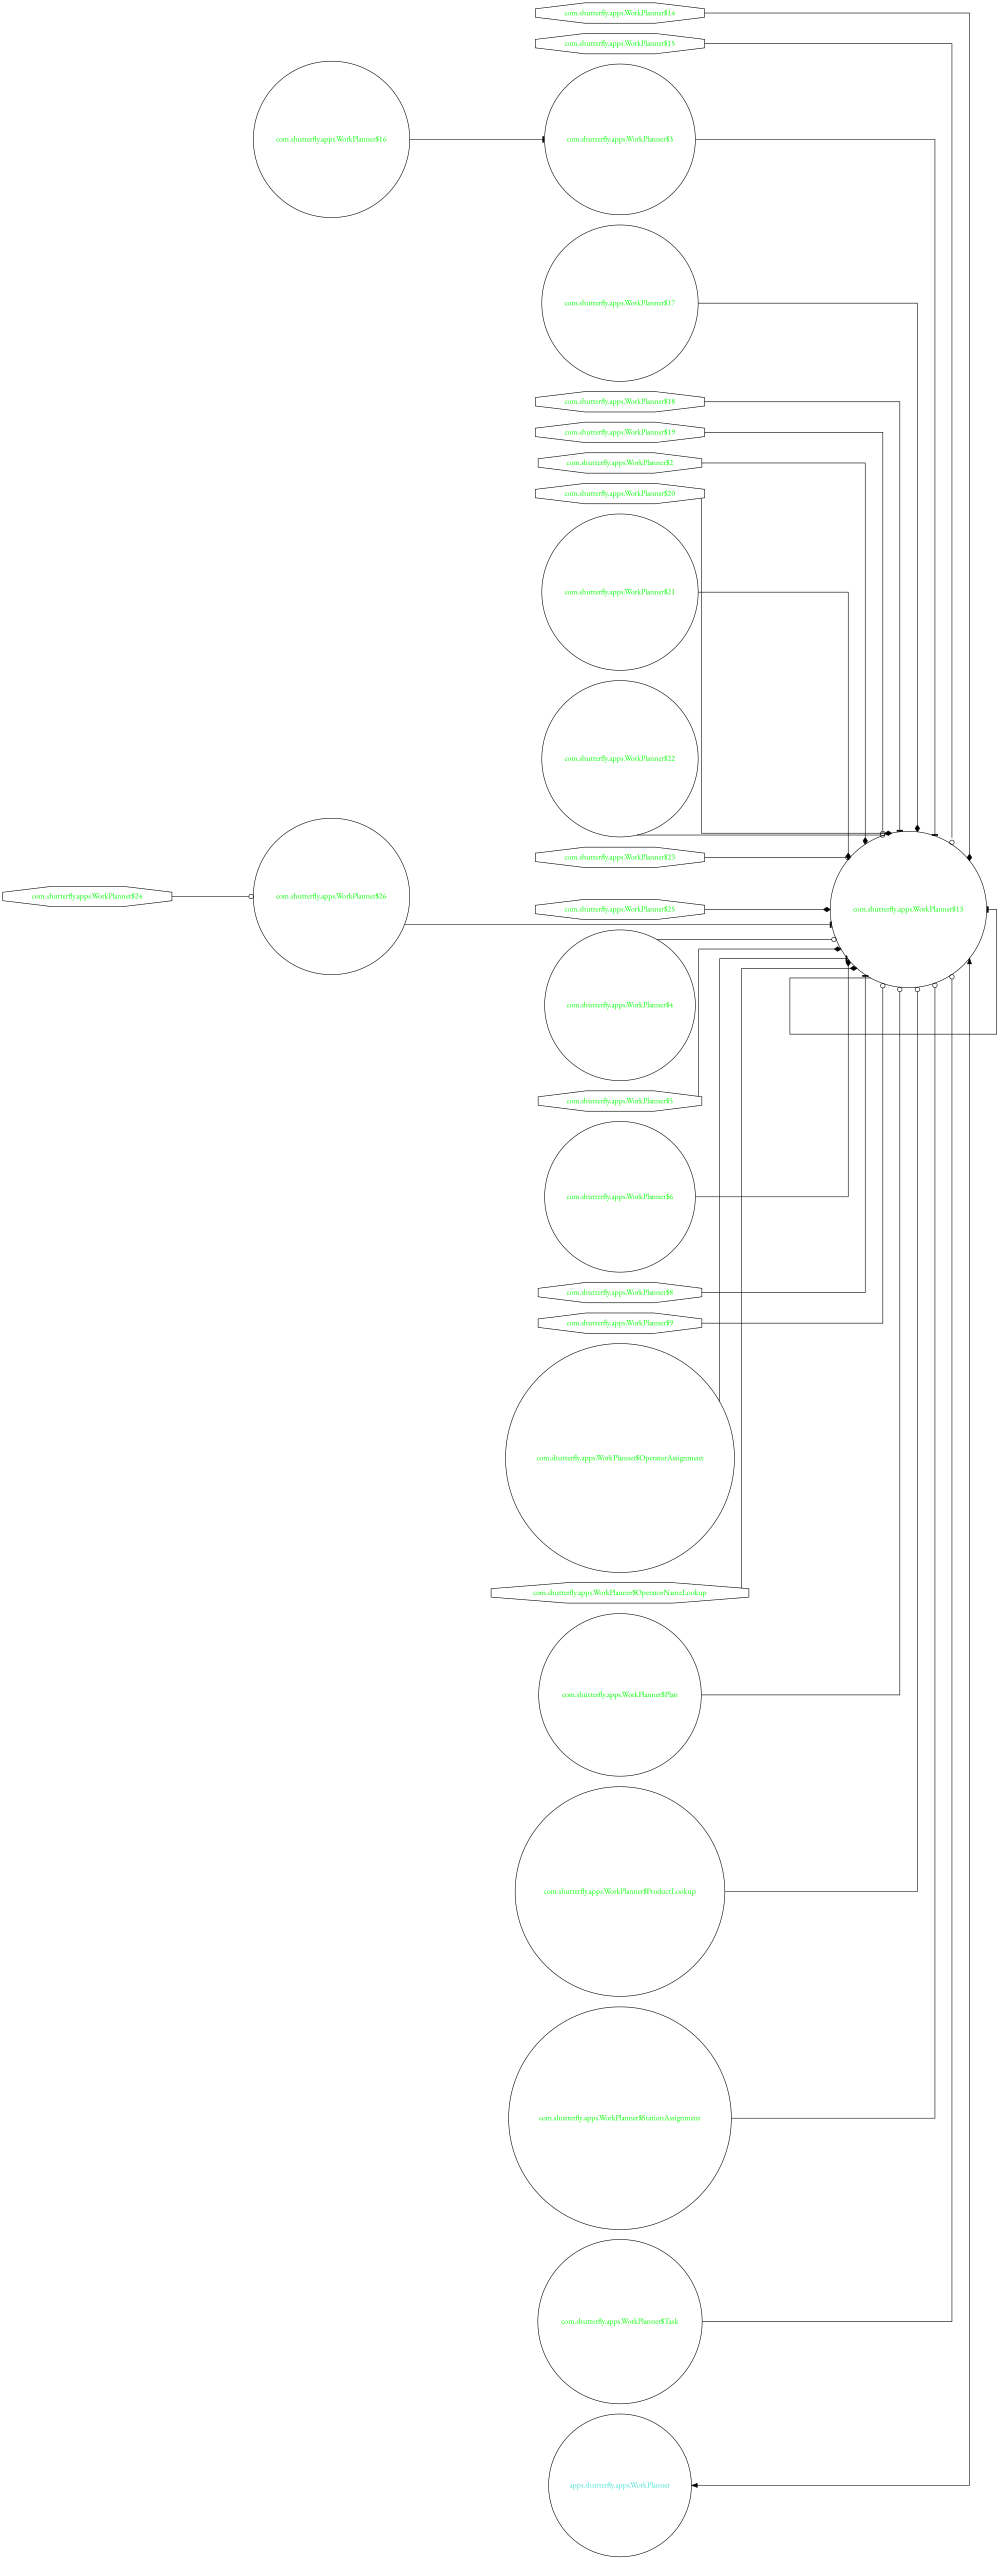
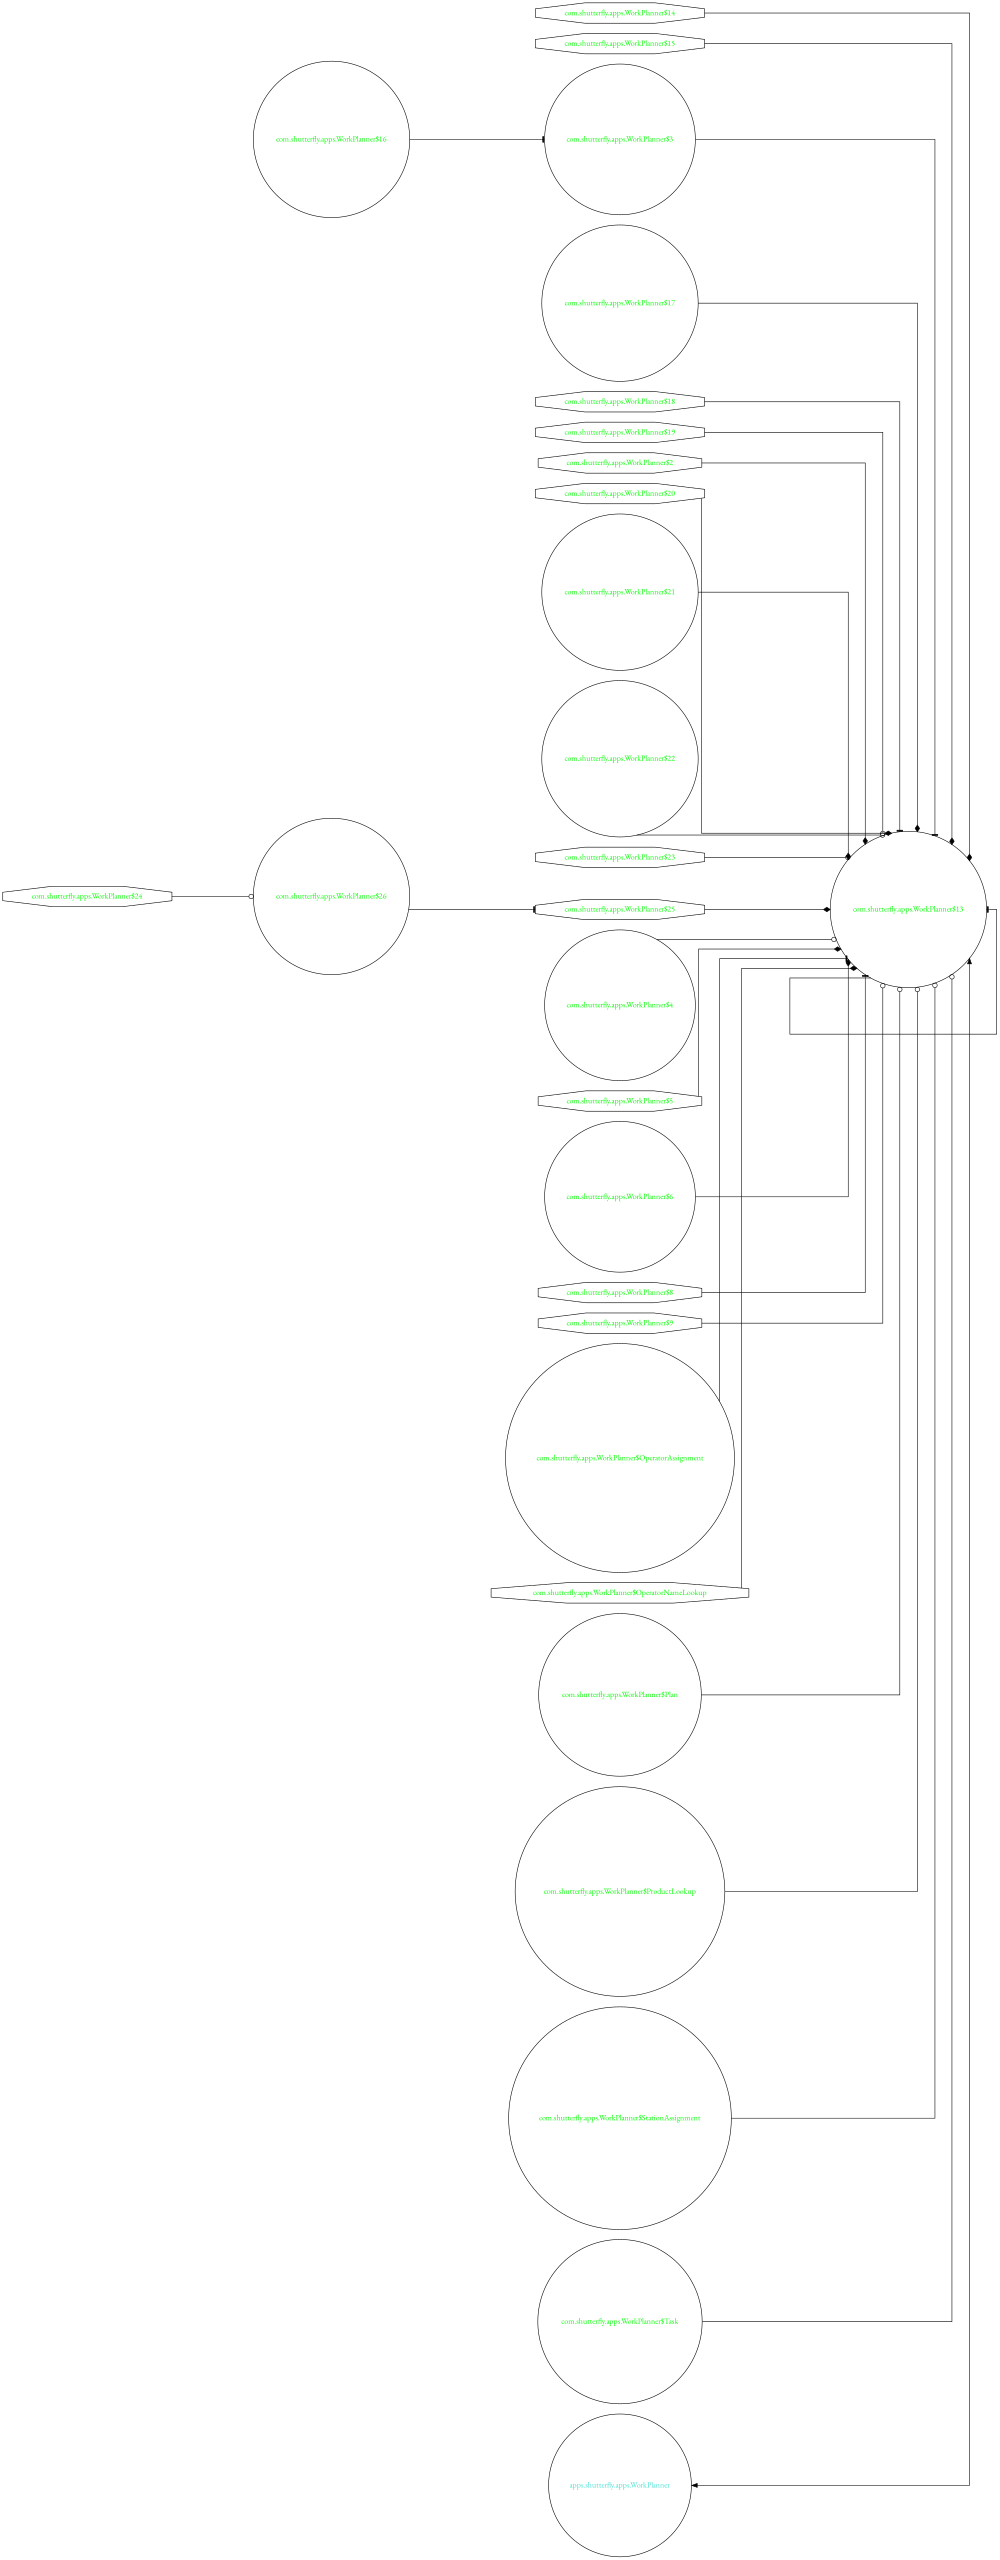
edge "com.shutterfly.apps.WorkPlanner$15" -> "com.shutterfly.apps.WorkPlanner$13": arrowhead odot -> diamond
edge "com.shutterfly.apps.WorkPlanner$26" -> "com.shutterfly.apps.WorkPlanner$13": now "com.shutterfly.apps.WorkPlanner$26" -> "com.shutterfly.apps.WorkPlanner$25"
